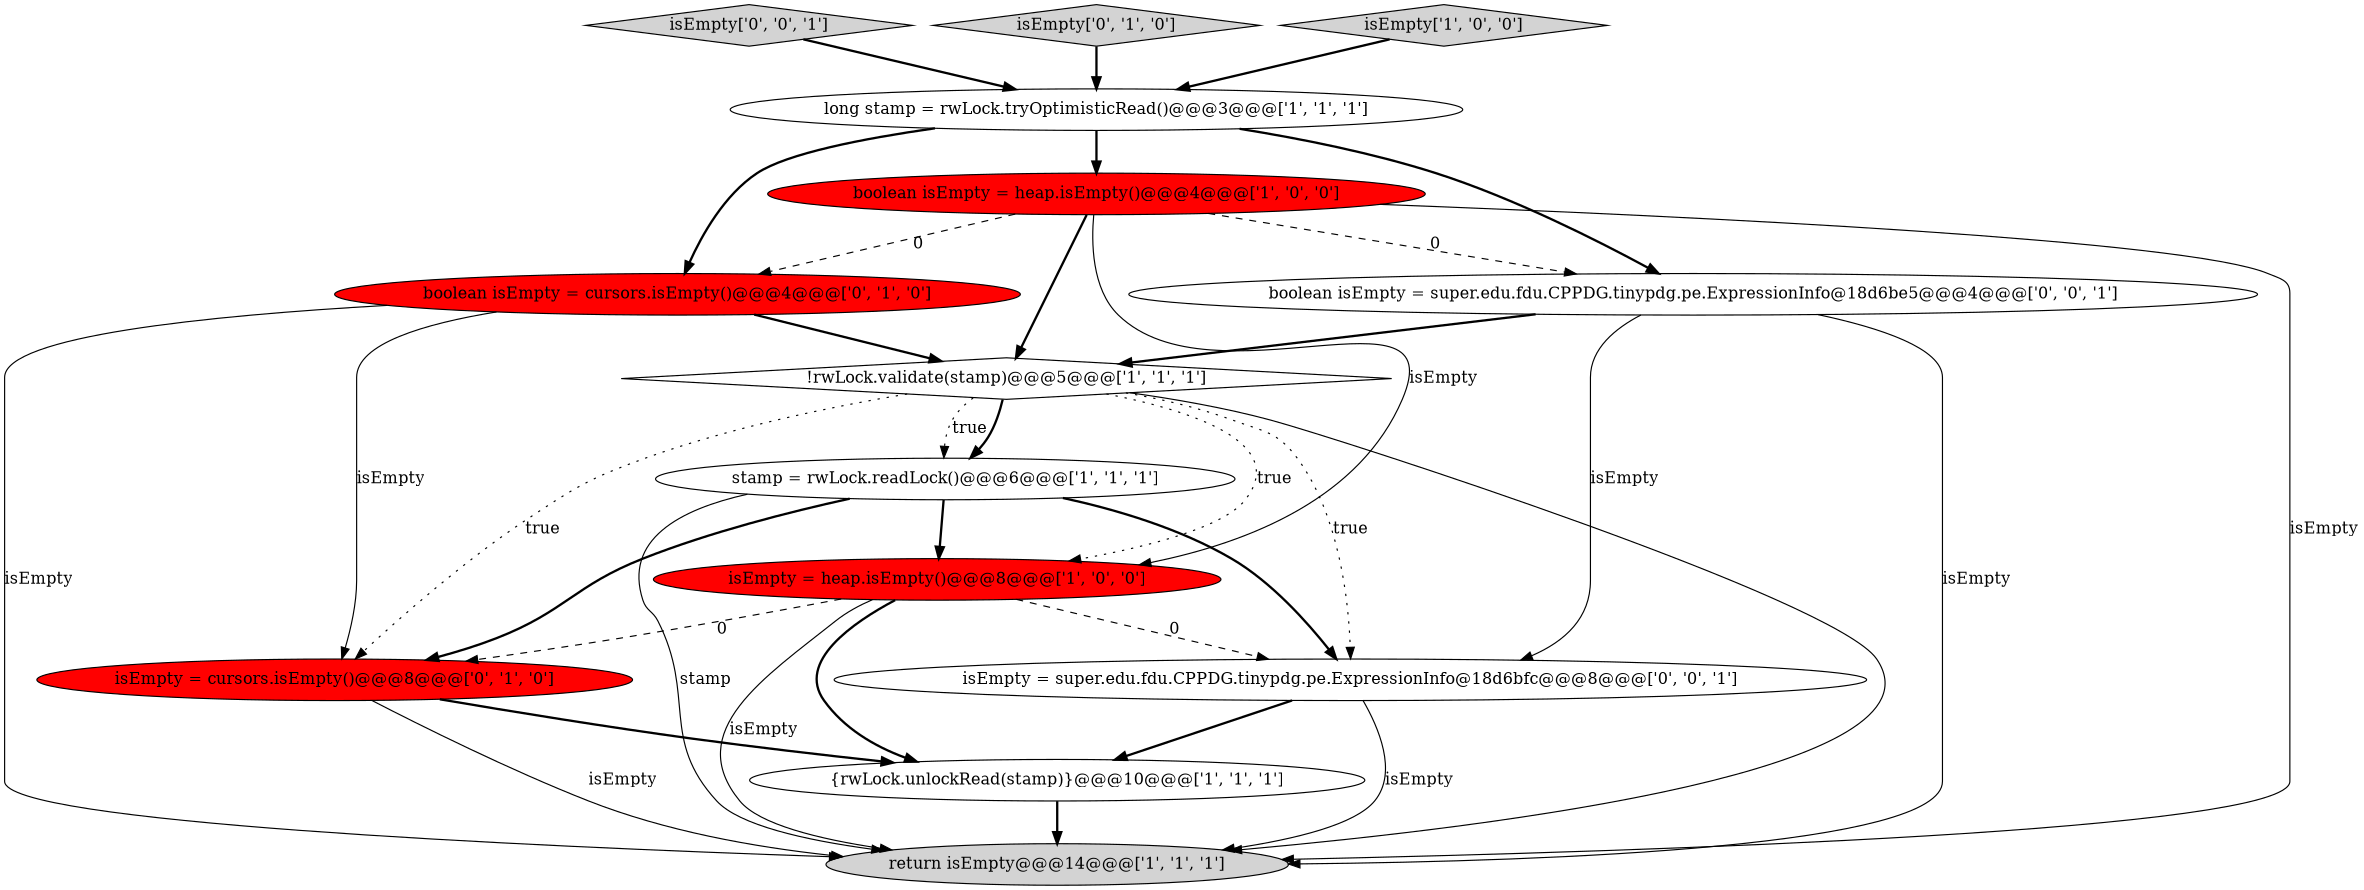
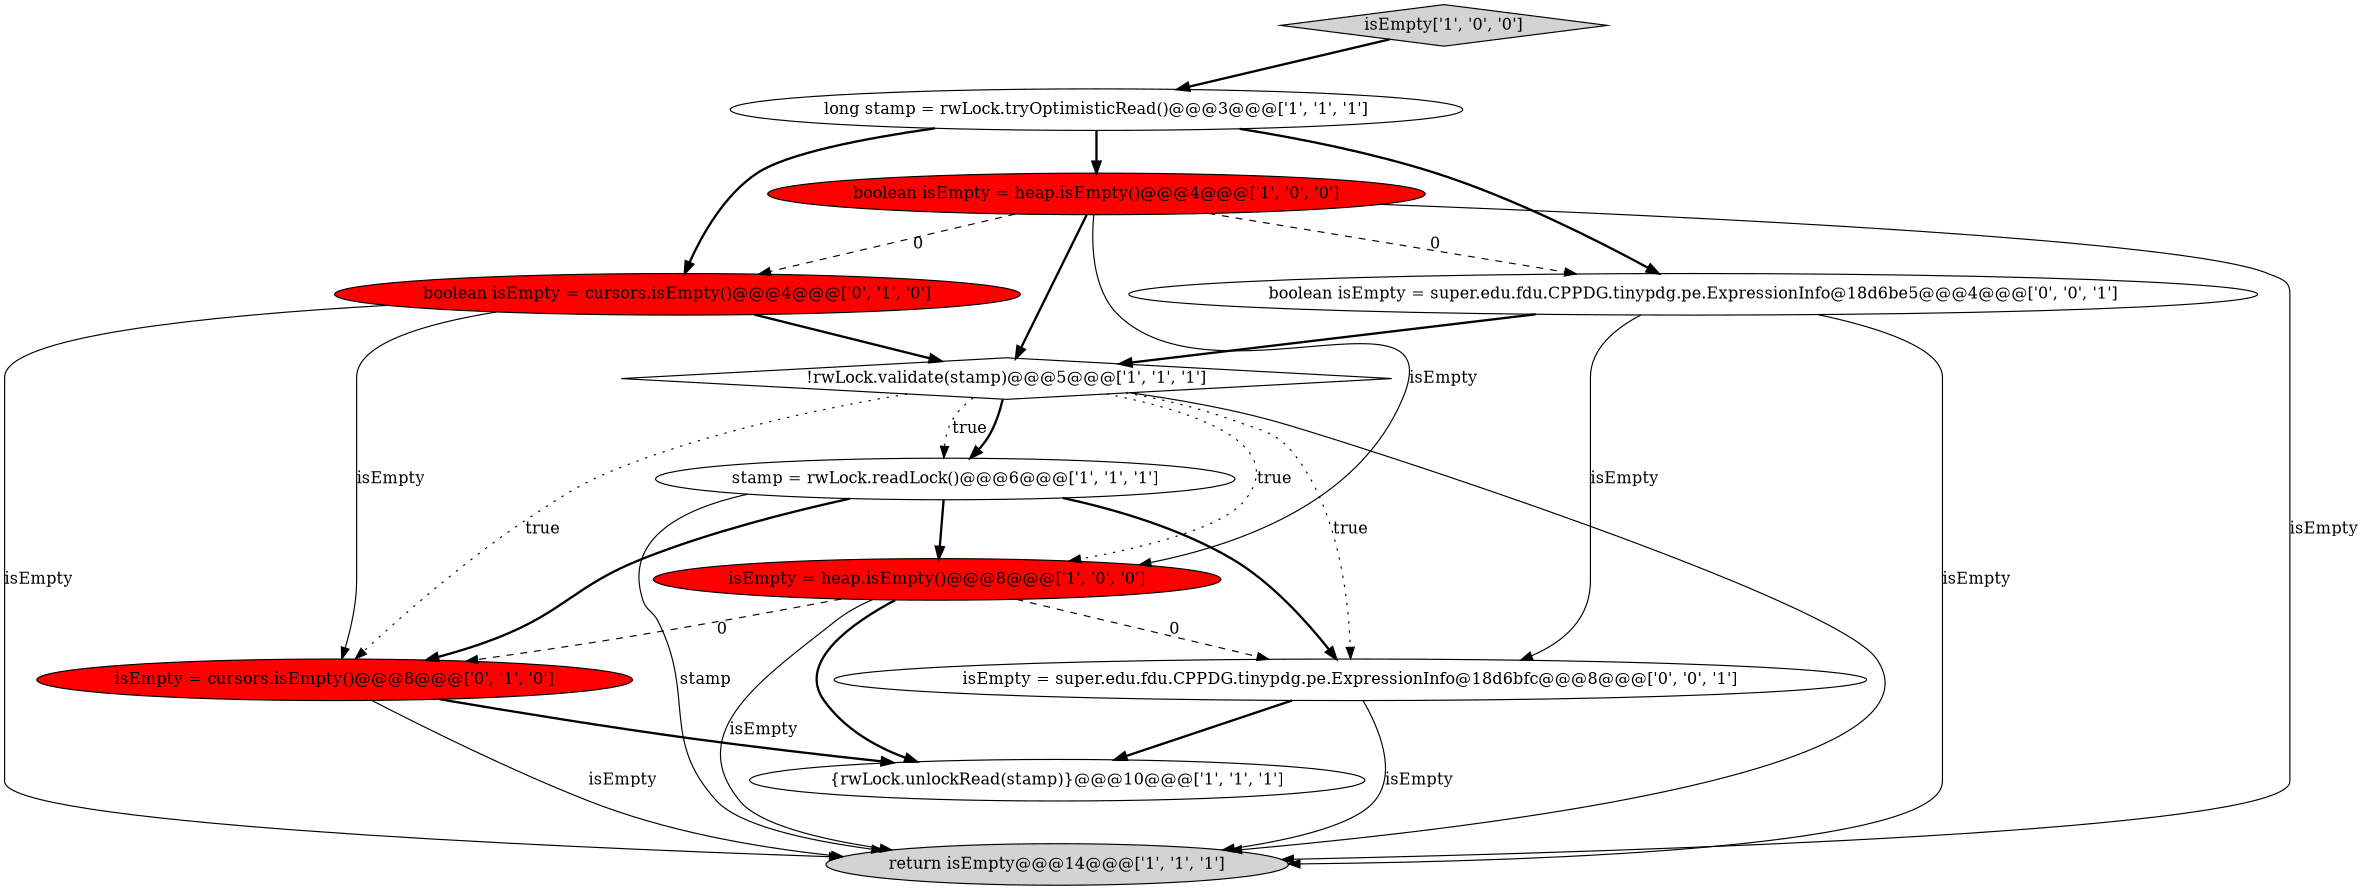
node "isEmpty['0', '0', '1']": removed
node "isEmpty['0', '1', '0']": removed
edge "{rwLock.unlockRead(stamp)}@@@10@@@['1', '1', '1']" -> "return isEmpty@@@14@@@['1', '1', '1']": removed
